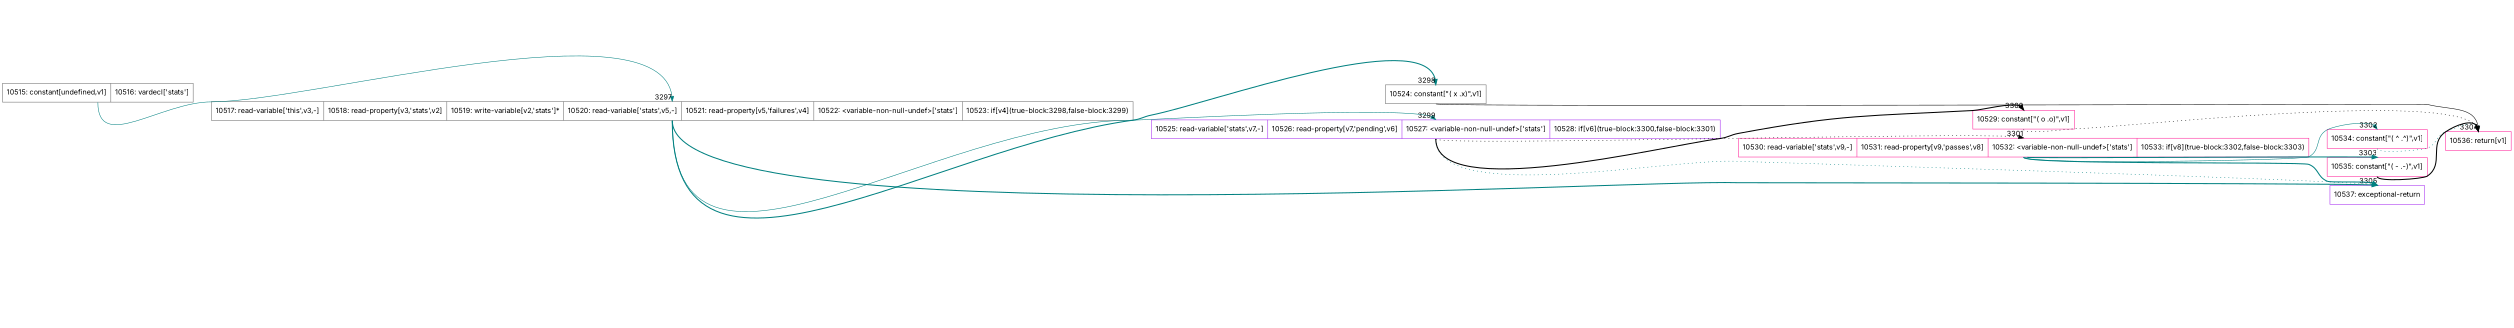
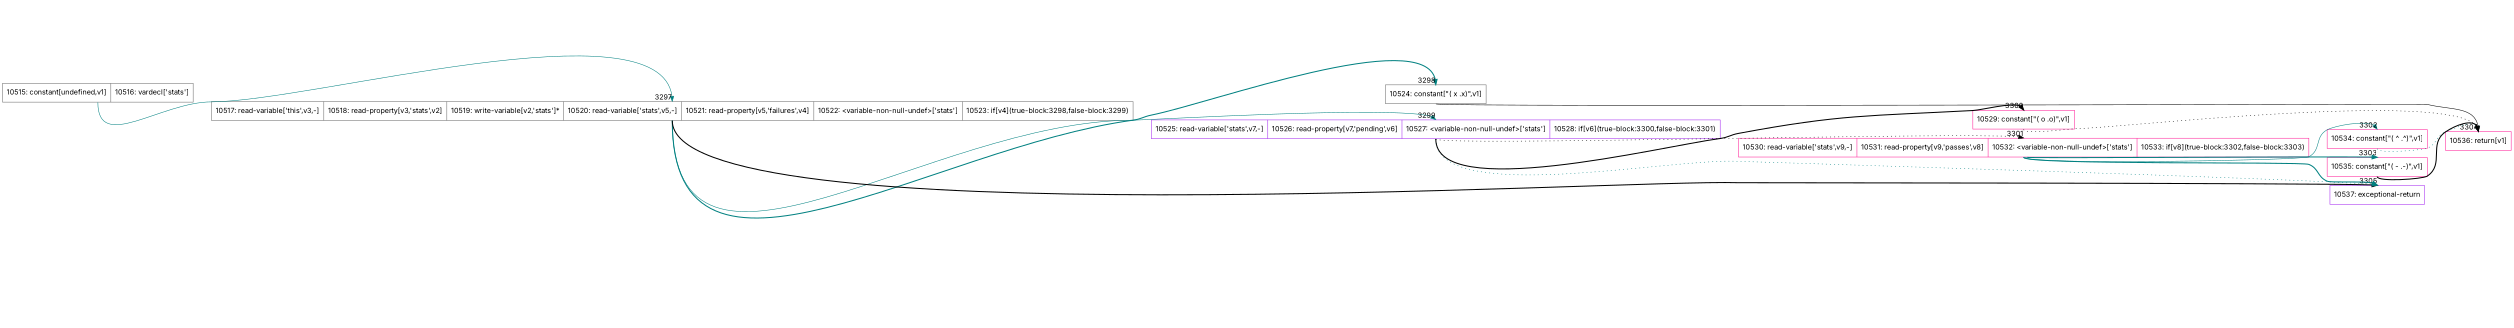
edge "10517: read-variable['this',v3,-]" -> "10537: exceptional-return": color teal -> black
